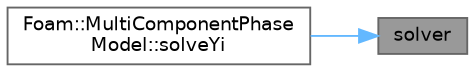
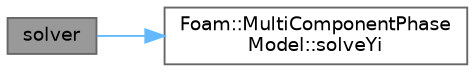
edge "Foam::MultiComponentPhase Model::solveYi" -> "solver": reversed
